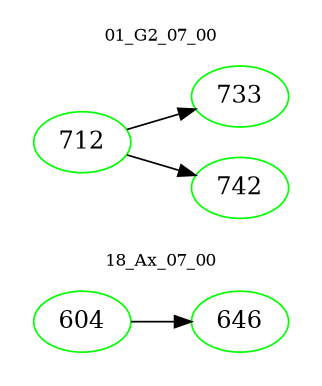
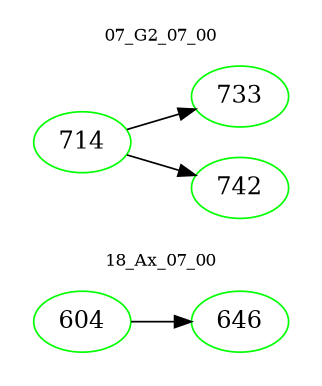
cluster "01_G2_07_00": label "01_G2_07_00" -> "07_G2_07_00"
node "712": label "712" -> "714"
